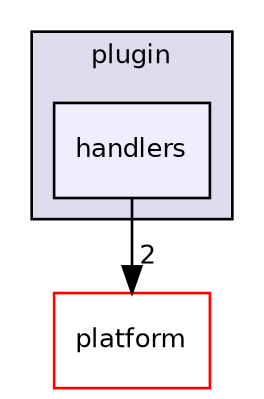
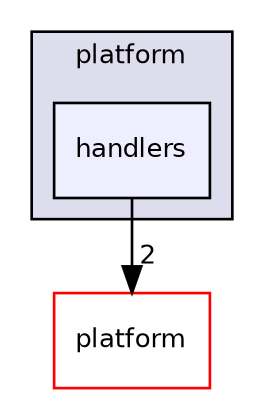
cluster "plugin": label "plugin" -> "platform"
